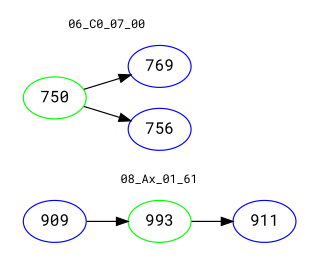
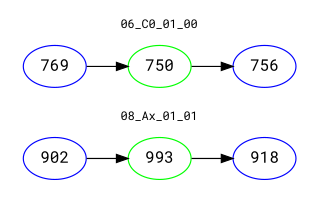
cluster "06_C0_07_00": label "06_C0_07_00" -> "06_C0_01_00"
edge "750" -> "769": reversed
cluster "08_Ax_01_61": label "08_Ax_01_61" -> "08_Ax_01_01"
node "909": label "909" -> "902"
node "911": label "911" -> "918"
